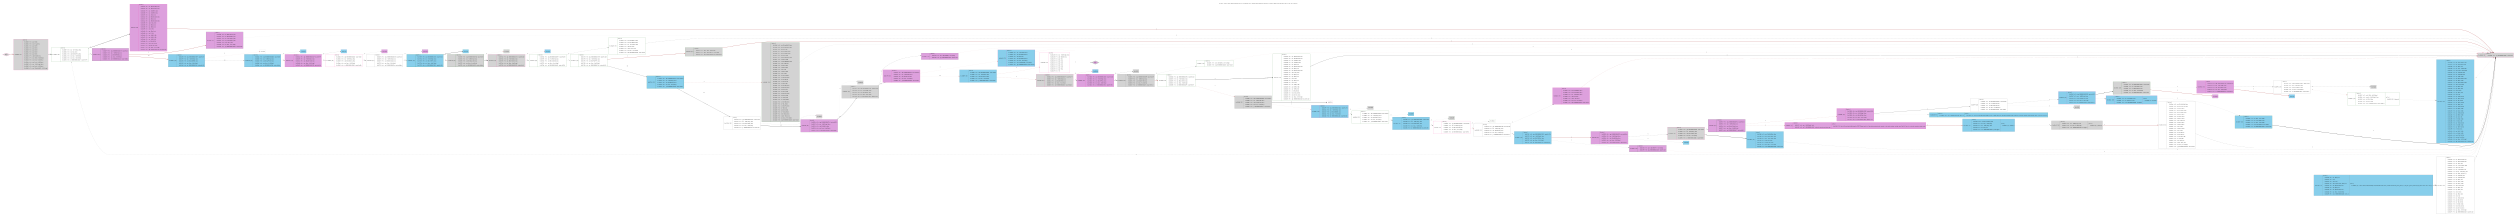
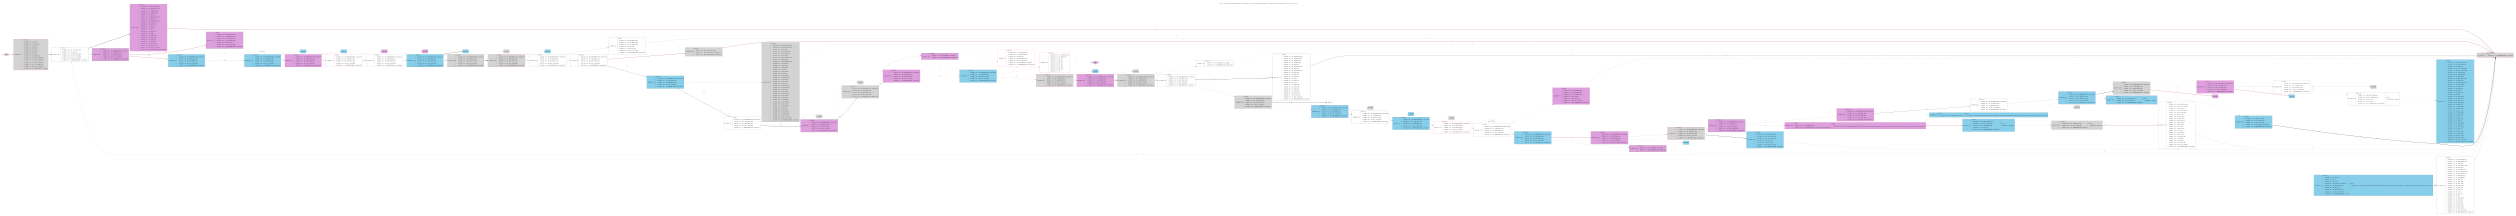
node "0x401e08 [31]": fillcolor skyblue -> white
